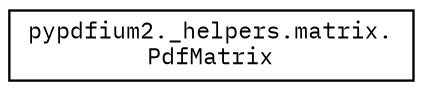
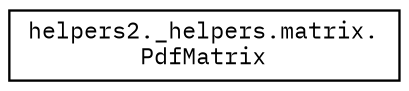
node "pypdfium2._helpers.matrix. PdfMatrix": label "pypdfium2._helpers.matrix. PdfMatrix" -> "helpers2._helpers.matrix. PdfMatrix"
